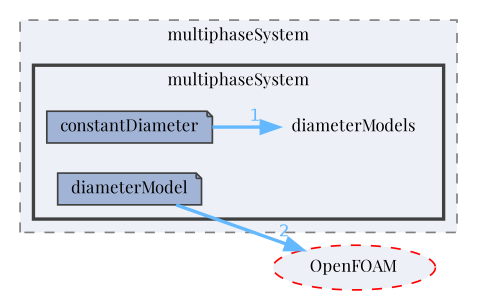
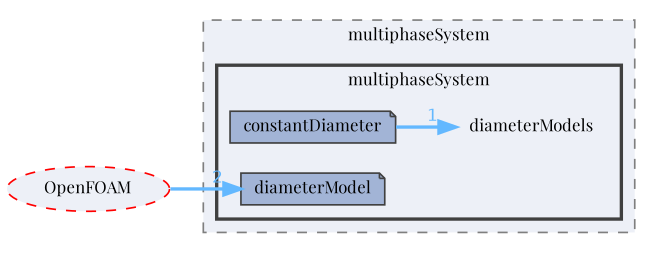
edge "diameterModel" -> "OpenFOAM": reversed
